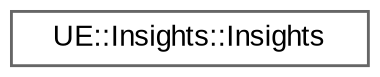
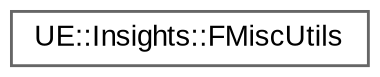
node "UE::Insights::Insights": label "UE::Insights::Insights" -> "UE::Insights::FMiscUtils"
